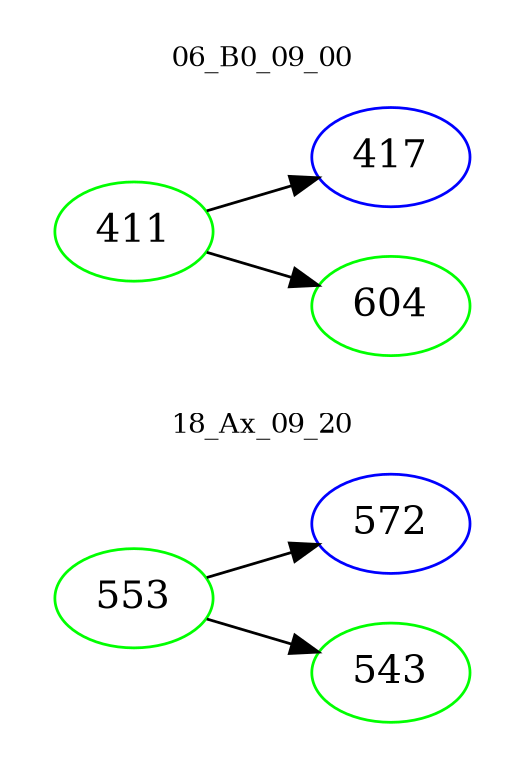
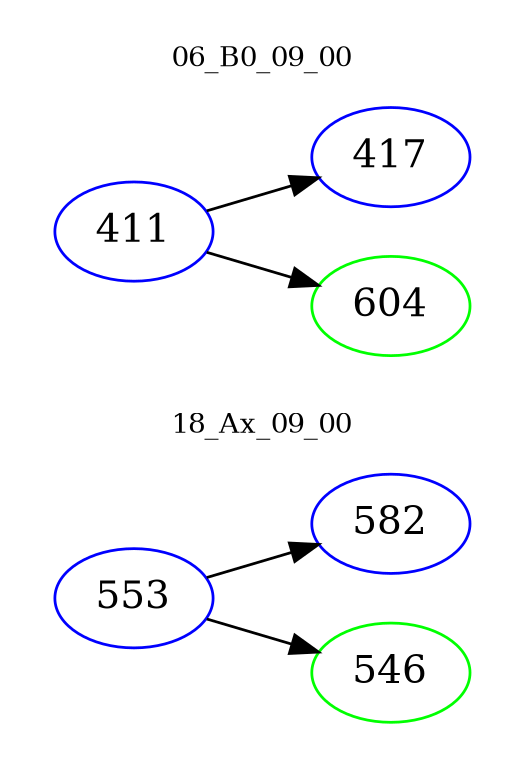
node "411": color green -> blue
cluster "18_Ax_09_20": label "18_Ax_09_20" -> "18_Ax_09_00"
node "572": label "572" -> "582"
node "553": color green -> blue
node "543": label "543" -> "546"
